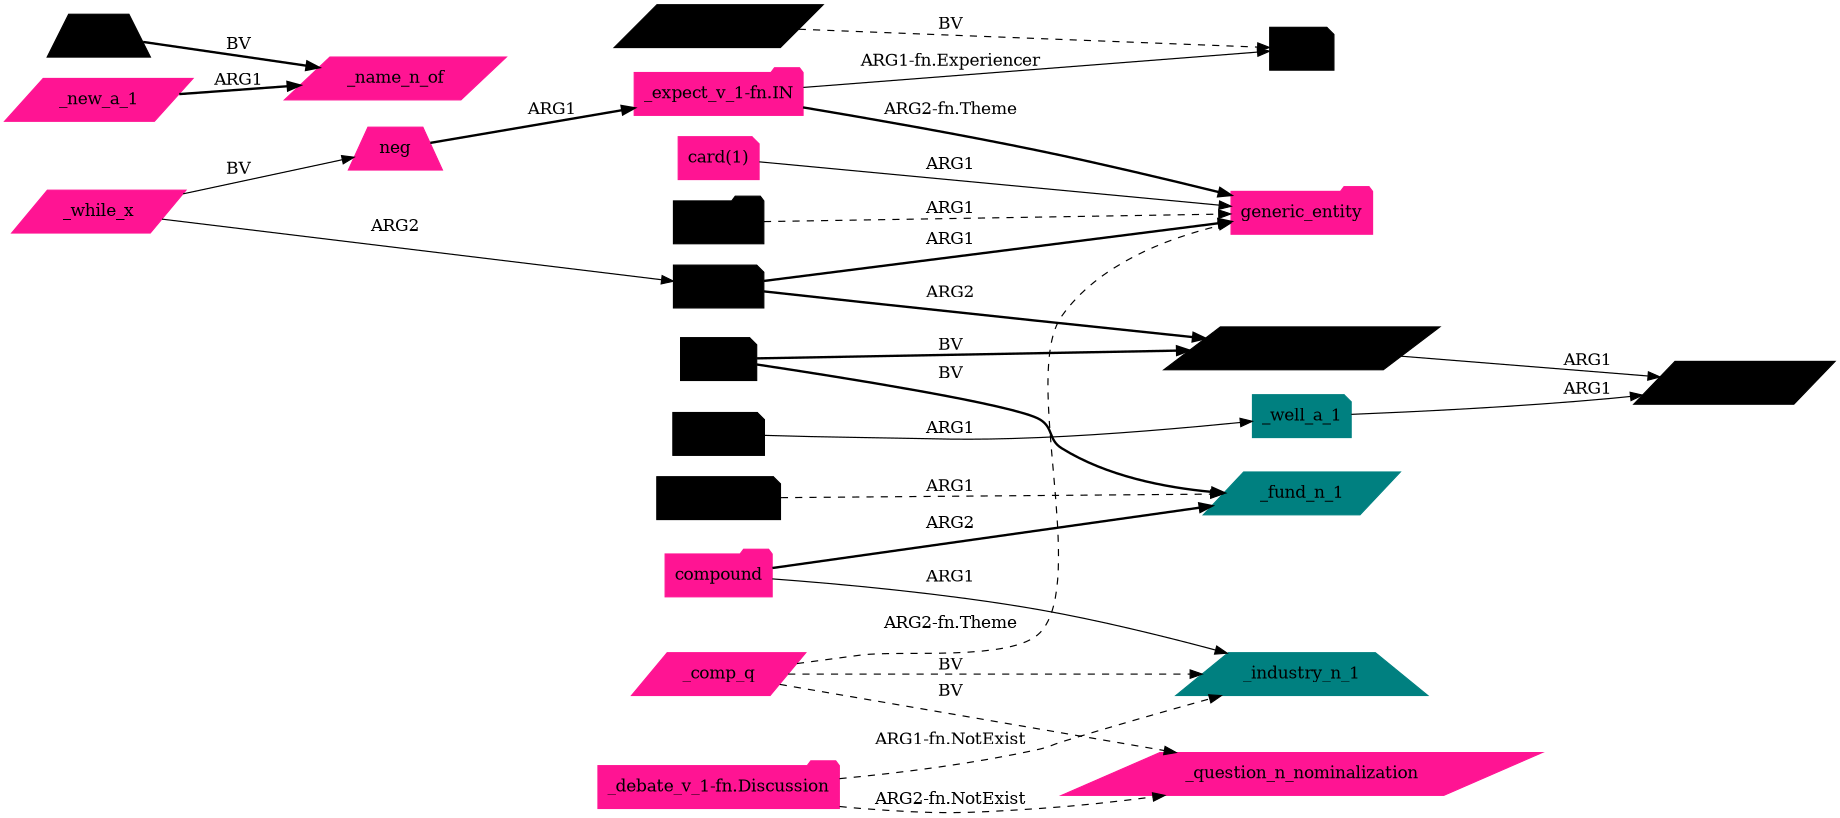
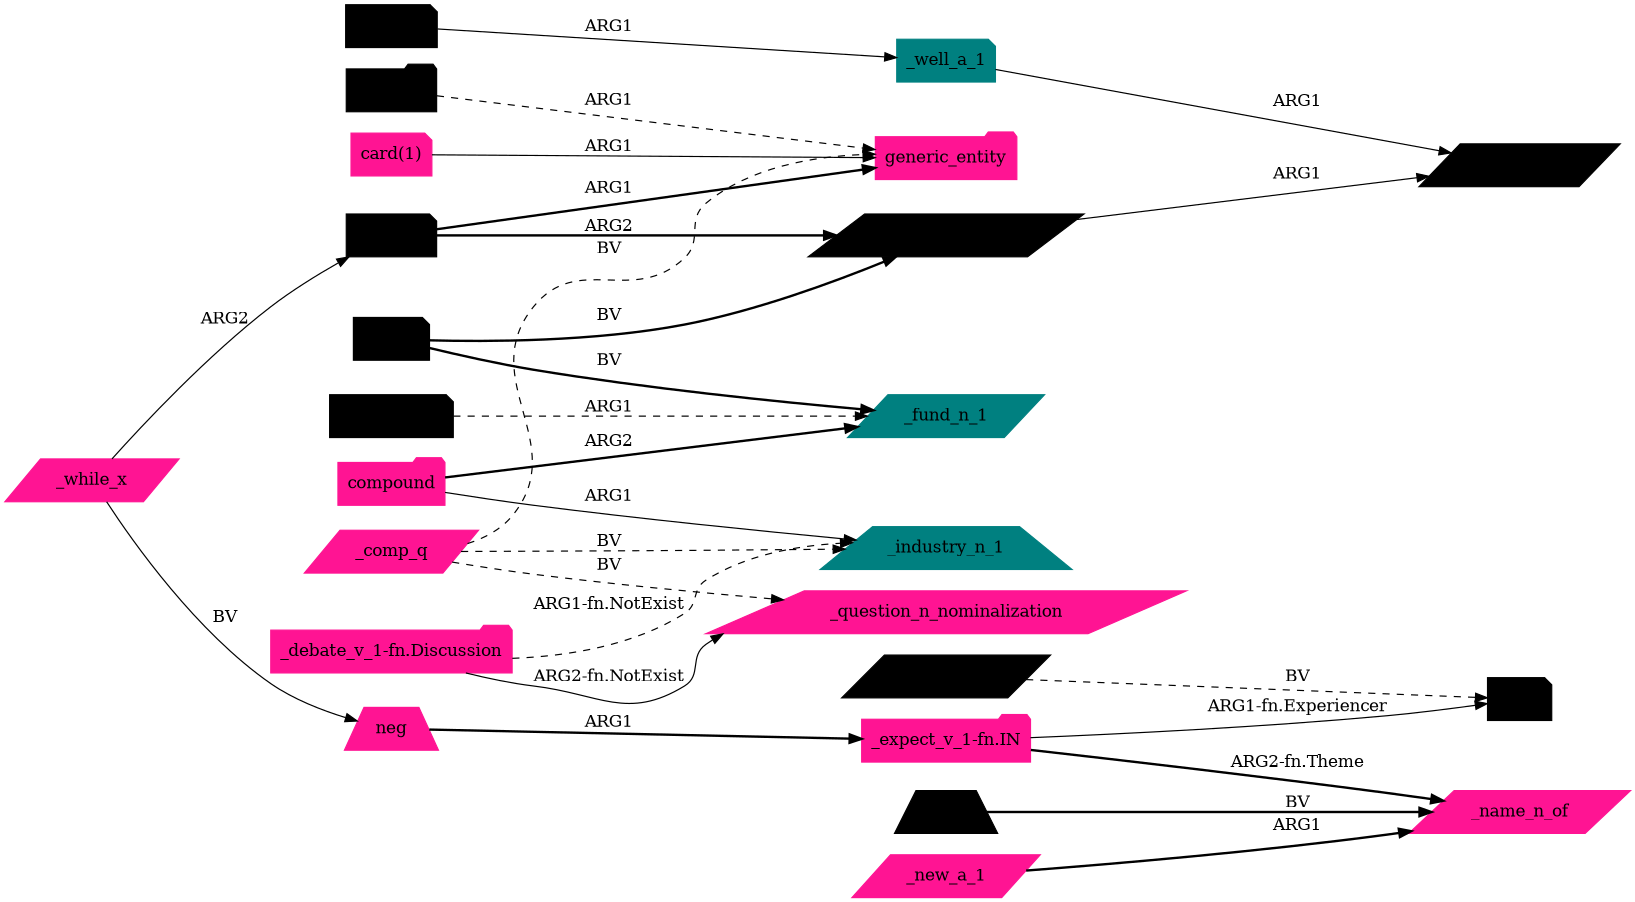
edge "_expect_v_1-fn.IN" -> "generic_entity": now "_expect_v_1-fn.IN" -> "_name_n_of"
edge "_comp_q" -> "generic_entity": label "ARG2-fn.Theme" -> "BV"
edge "_debate_v_1-fn.Discussion" -> "_question_n_nominalization": style dashed -> solid
